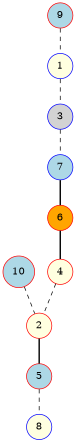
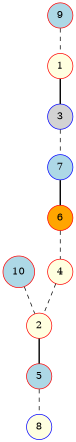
node "1": color blue -> red
edge "1" -- "3": style dashed -> bold
edge "6" -- "4": style bold -> dashed
